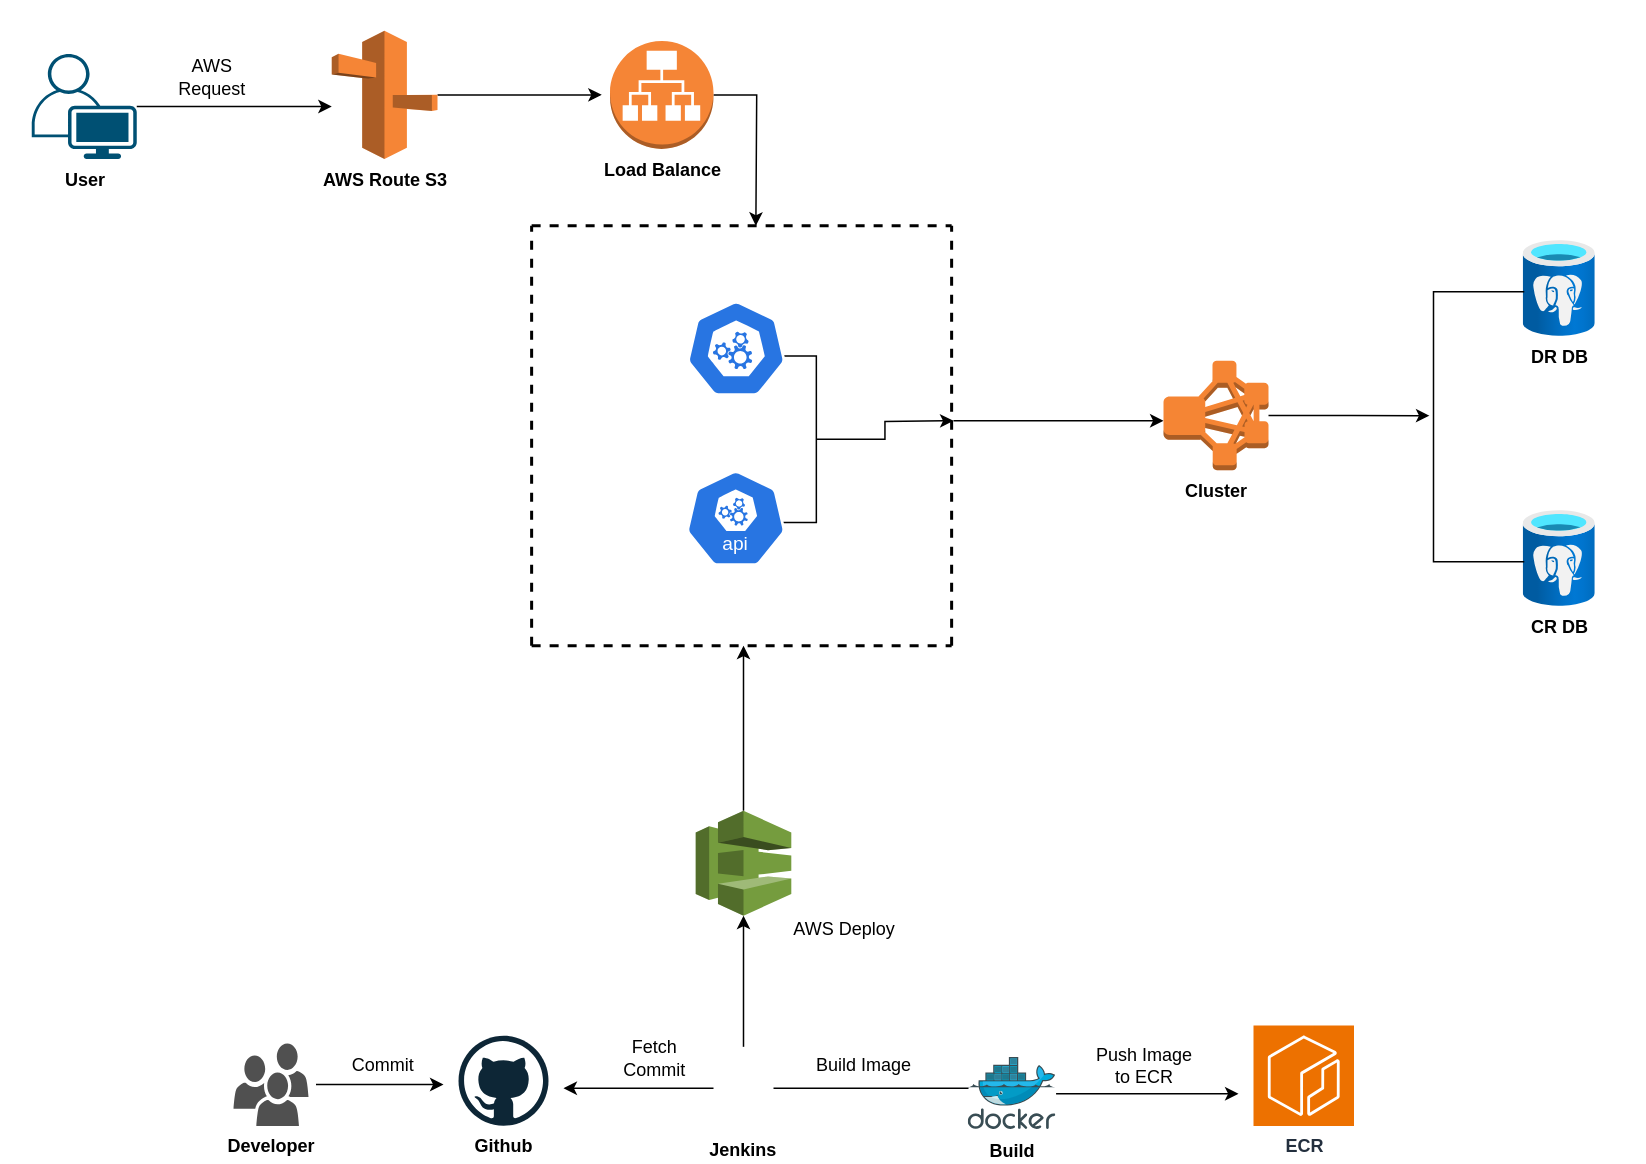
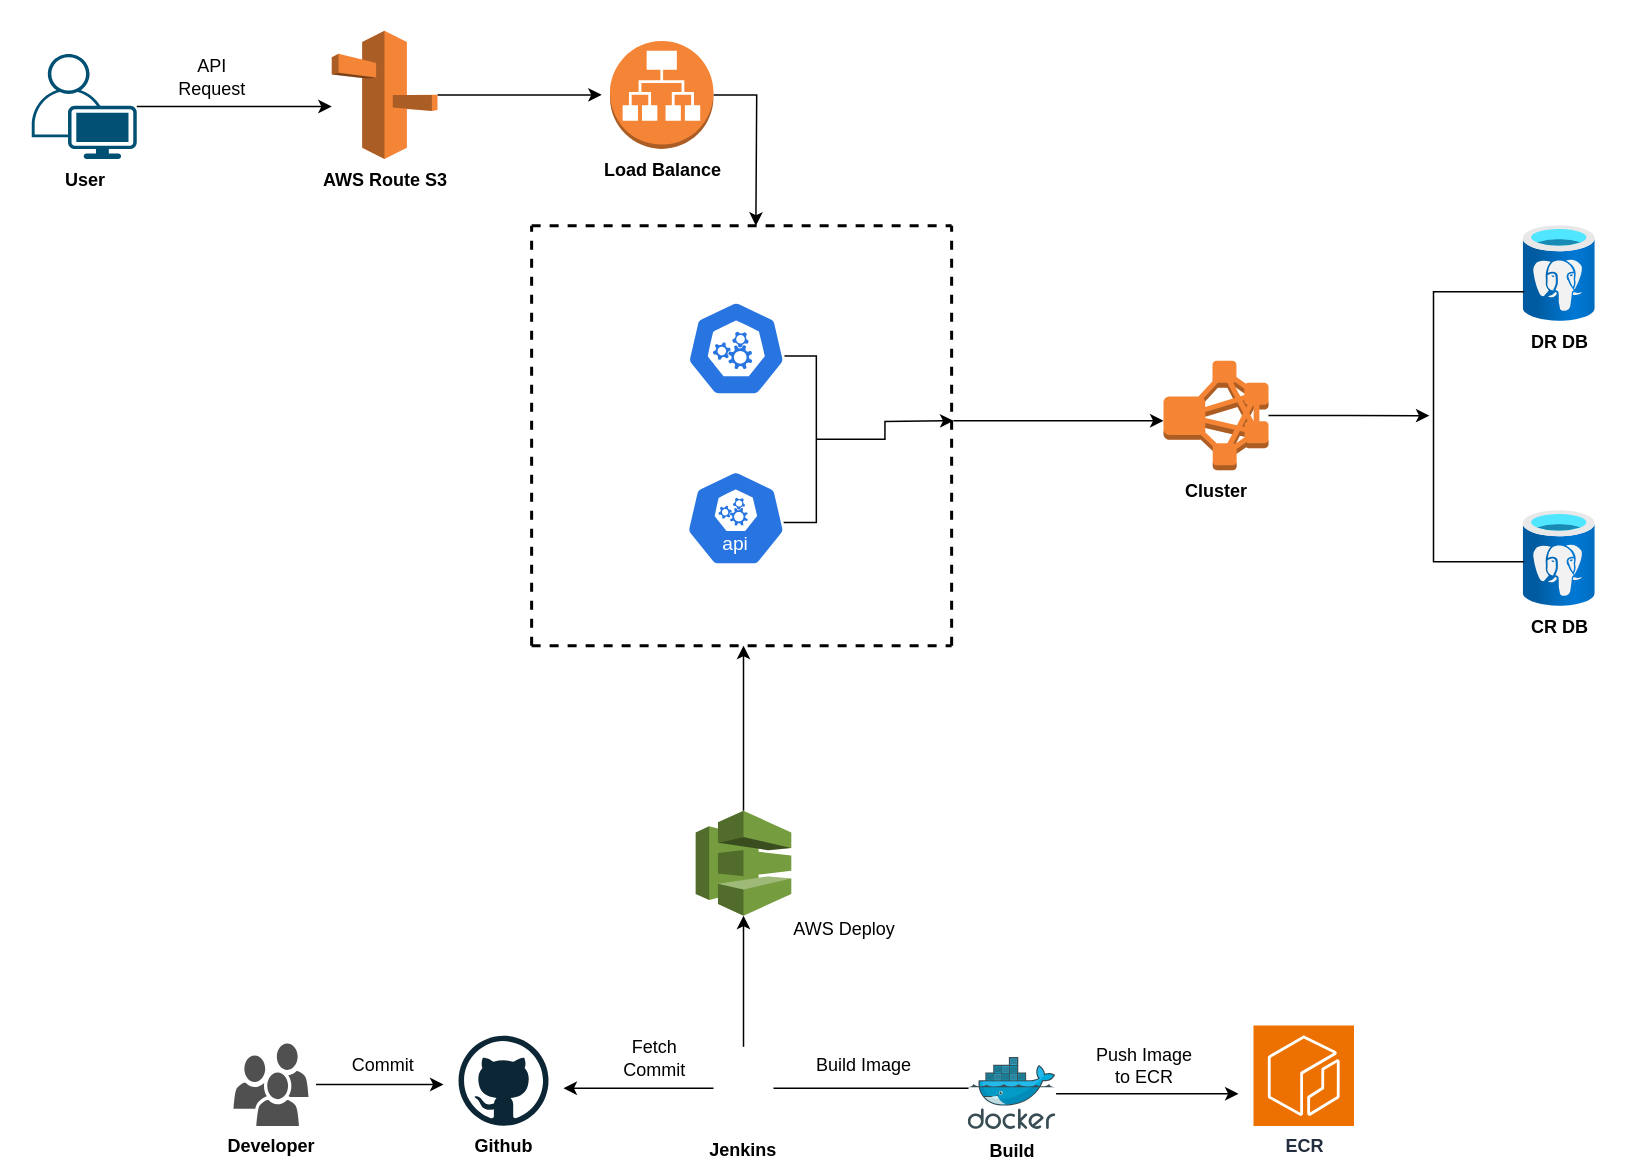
node "AWS Request": label "AWS Request" -> "API Request"
node "DR DB": moved (1559, 289) -> (1559, 274)
